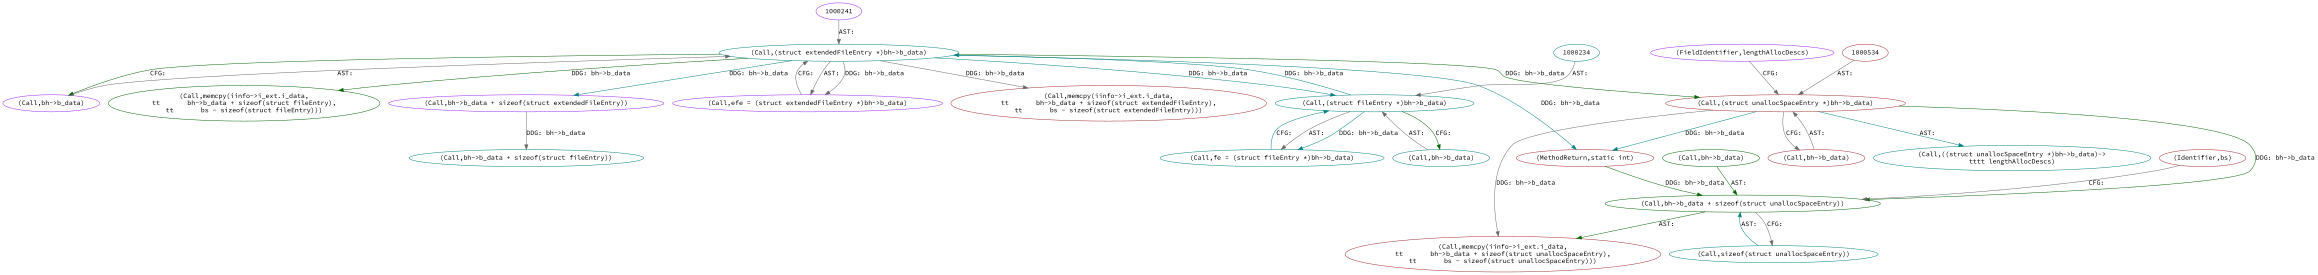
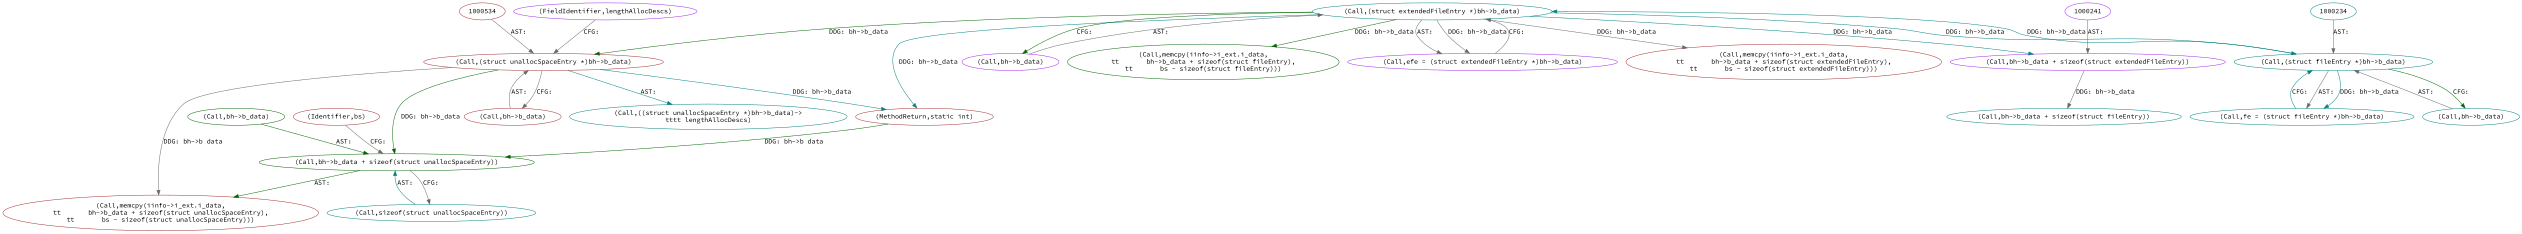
edge "1000241" -> "(Call,(struct extendedFileEntry *)bh->b_data)": now "1000241" -> "(Call,bh->b_data + sizeof(struct extendedFileEntry))"
